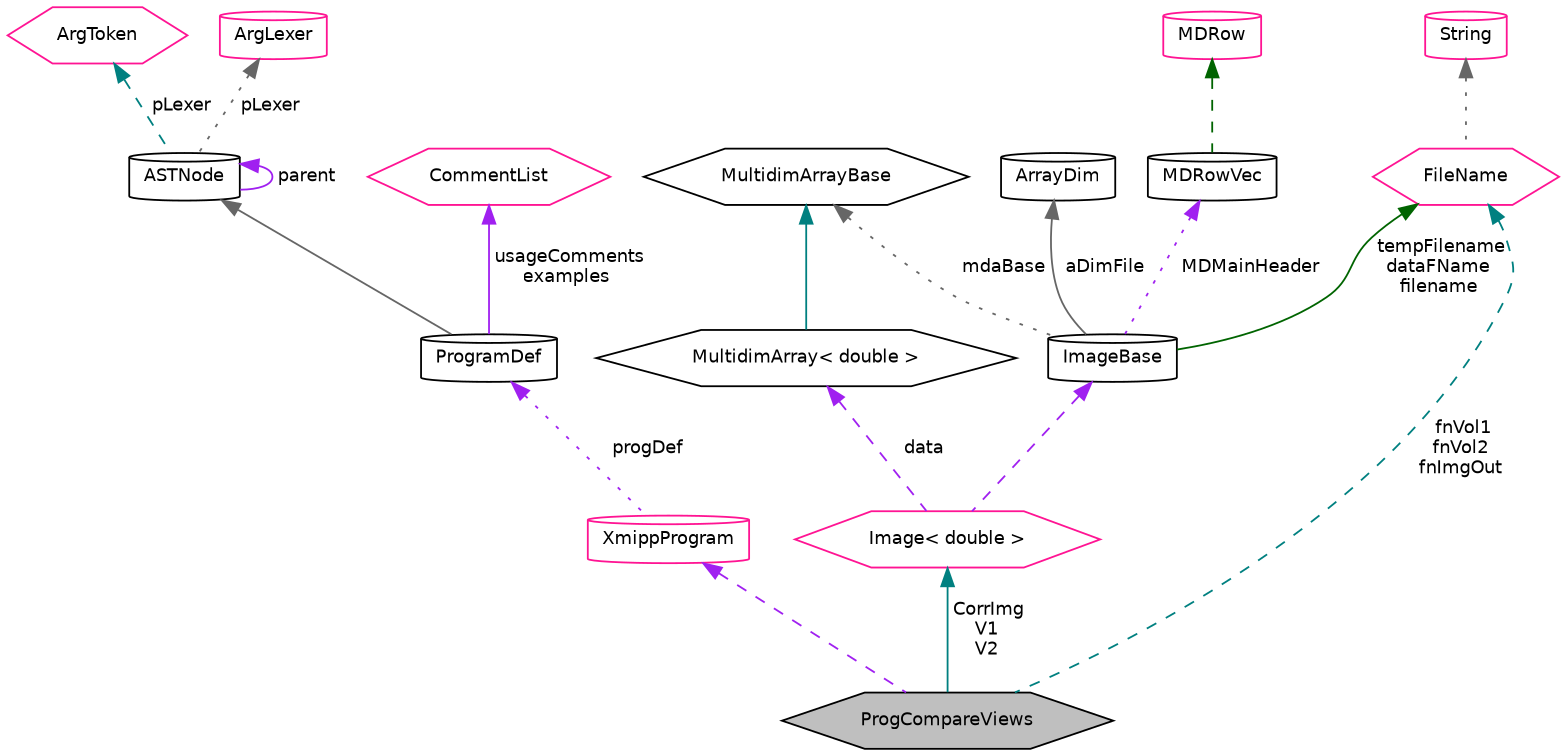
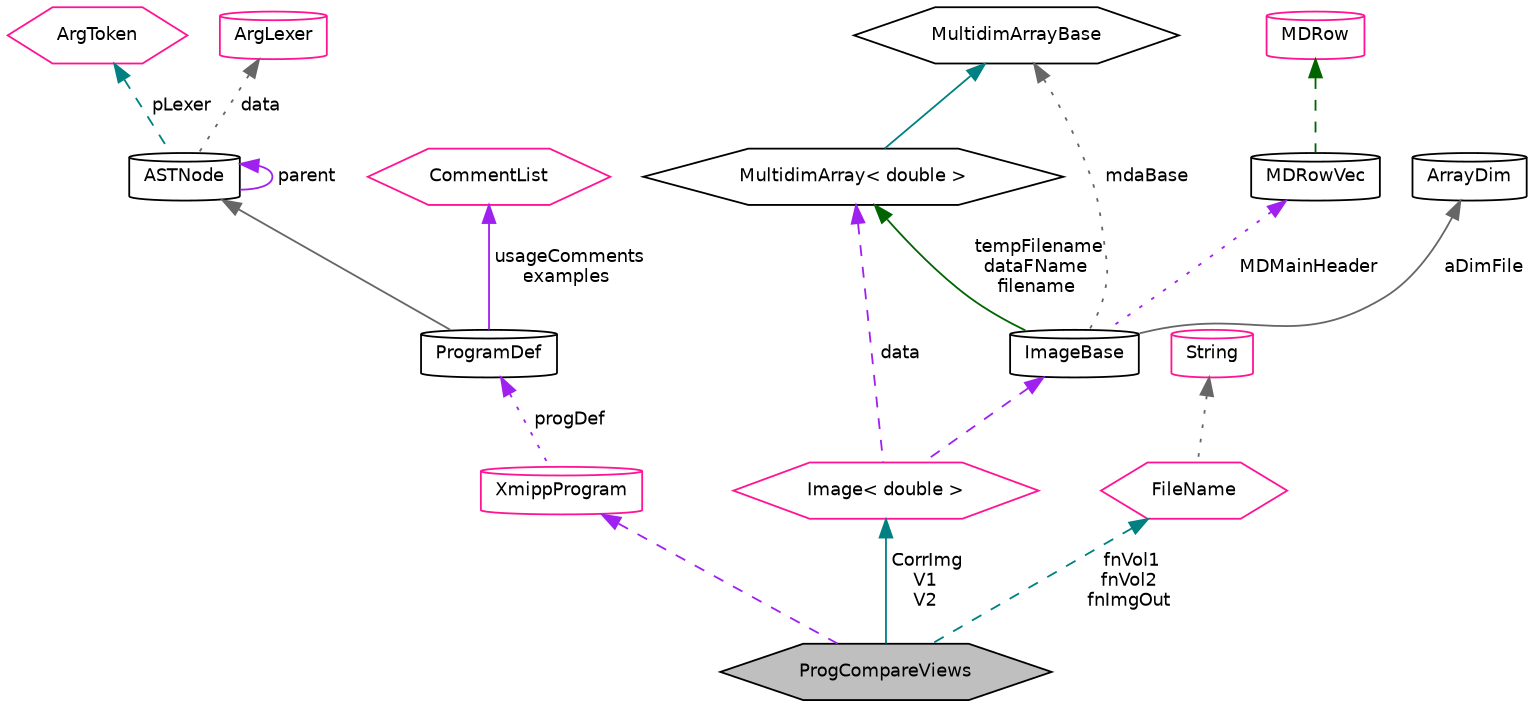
edge "ASTNode" -> "ArgLexer": label " pLexer" -> " data"
edge "ImageBase" -> "FileName": now "ImageBase" -> "MultidimArray< double >"
